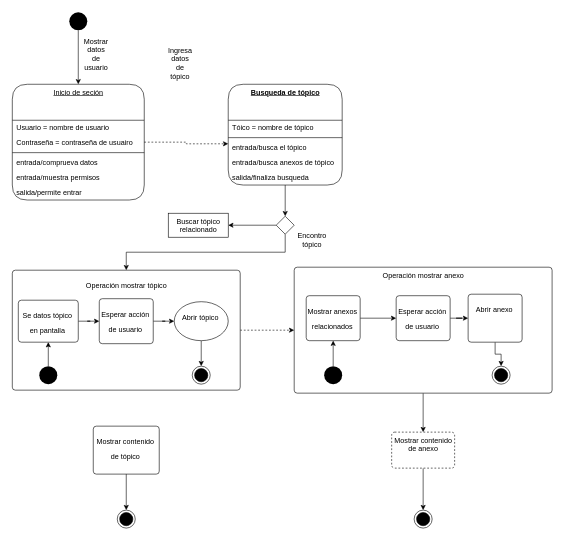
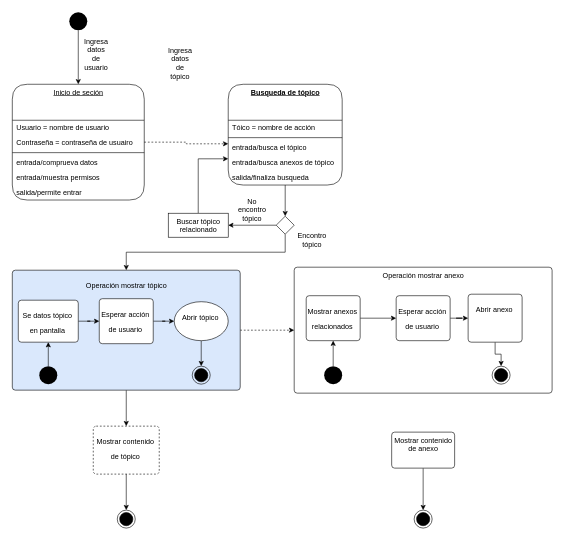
node "Mostrar datos de usuario": label "Mostrar datos de usuario" -> "Ingresa datos de usuario"
node "Tóico = nombre de tópico": label "Tóico = nombre de tópico" -> "Tóico = nombre de acción"
edge "Buscar tópico relacionado" -> "entrada/busca anexos de tópico": added
node "No encontro tópico": added
node "Operación mostrar tópico": fillcolor #ffffff -> #dae8fc
edge "Operación mostrar tópico" -> "Mostrar contenido de tópico": added
edge "Operación mostrar anexo" -> "Mostrar contenido de anexo": removed
node "Mostrar contenido de tópico": style solid -> dashed
node "Mostrar contenido de anexo": style dashed -> solid
